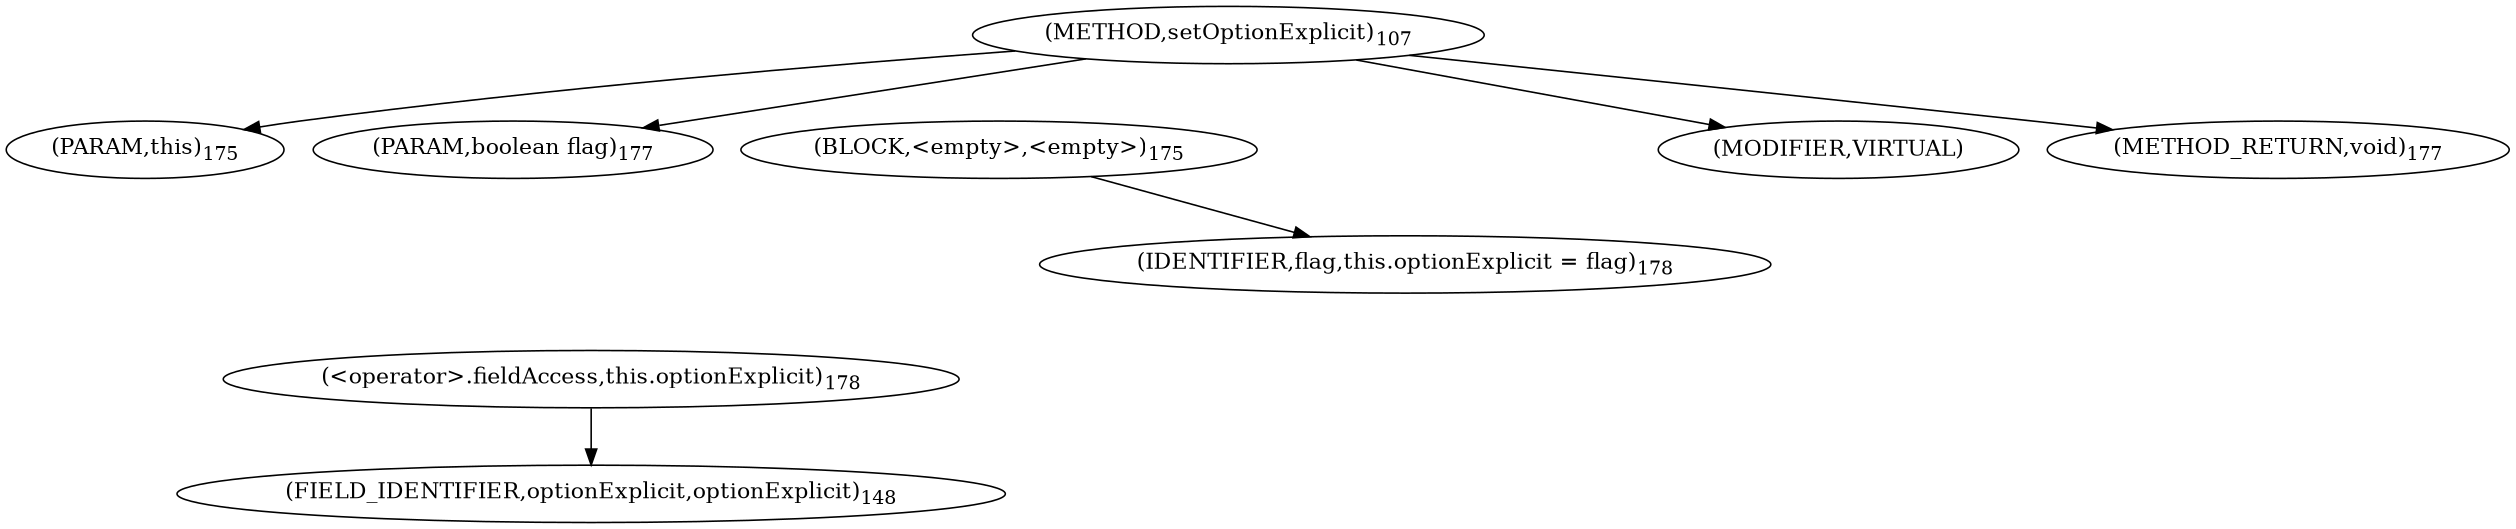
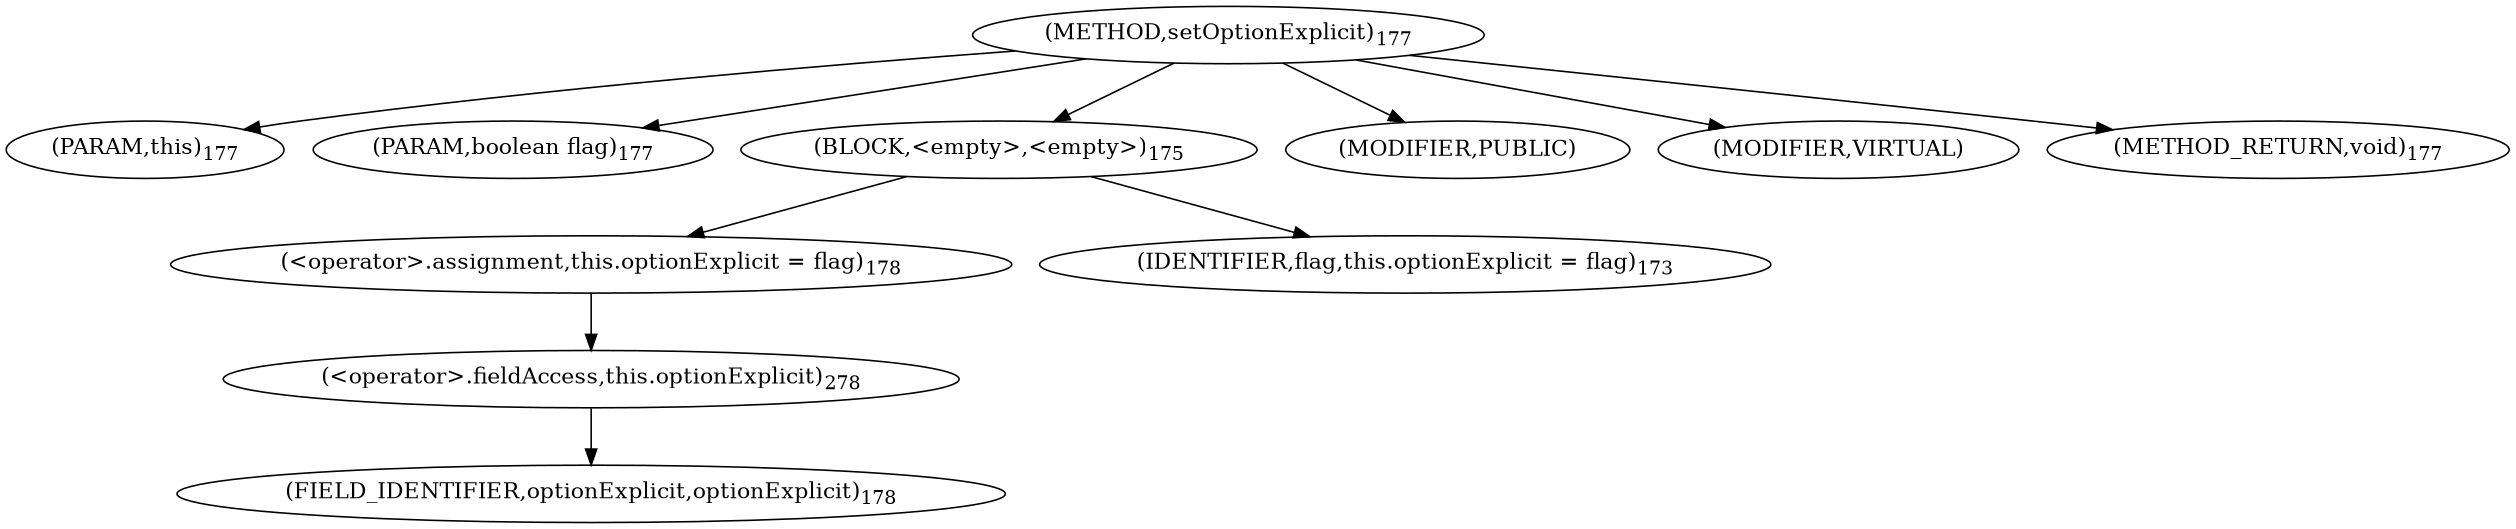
node "(METHOD,setOptionExplicit)": text "107" -> "177"
edge "(METHOD,setOptionExplicit)" -> "(BLOCK,<empty>,<empty>)": added
node "(PARAM,this)": text "175" -> "177"
node "(MODIFIER,PUBLIC)": added
node "(IDENTIFIER,flag,this.optionExplicit = flag)": text "178" -> "173"
node "(<operator>.assignment,this.optionExplicit = flag)": added
node "(<operator>.fieldAccess,this.optionExplicit)": text "178" -> "278"
node "(FIELD_IDENTIFIER,optionExplicit,optionExplicit)": text "148" -> "178"
